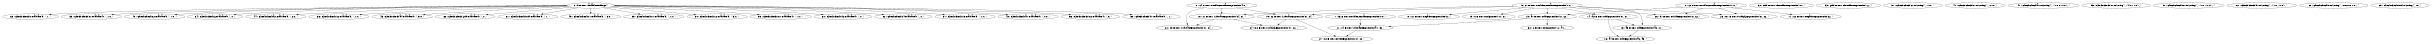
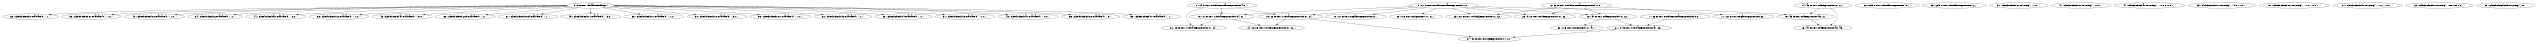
edge "5 : c1 = new DoubleConstantExpression(1.0, )" -> "14 : a2 = new AddExpression(c1, c1, )": removed
